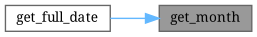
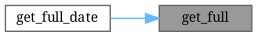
node "get_month": label "get_month" -> "get_full"
